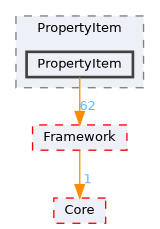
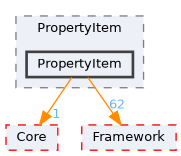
edge "Framework" -> "Core": now "PropertyItem" -> "Core"
